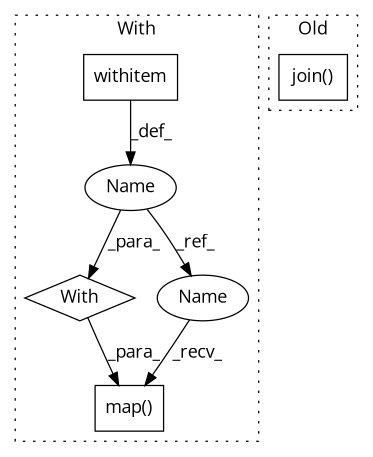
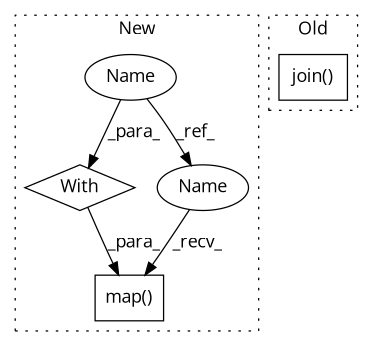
cluster "With": label "With" -> "New"
node "withitem": removed
